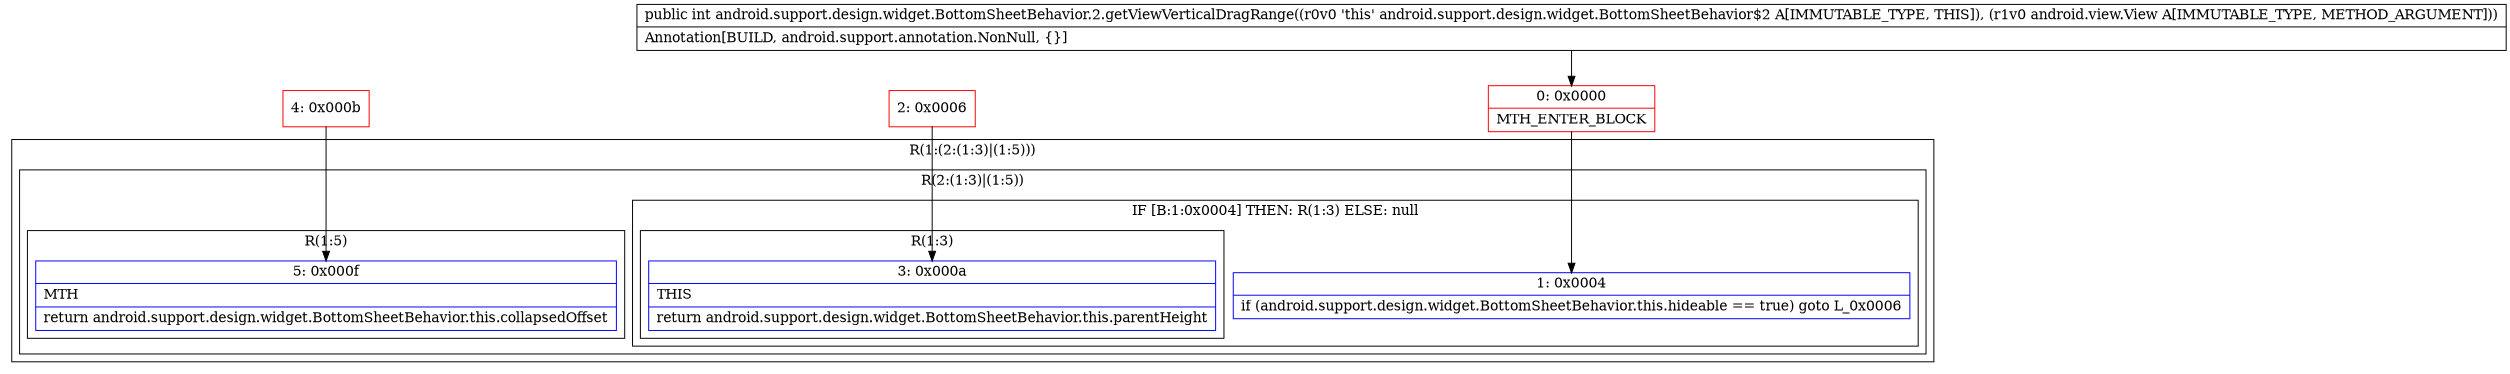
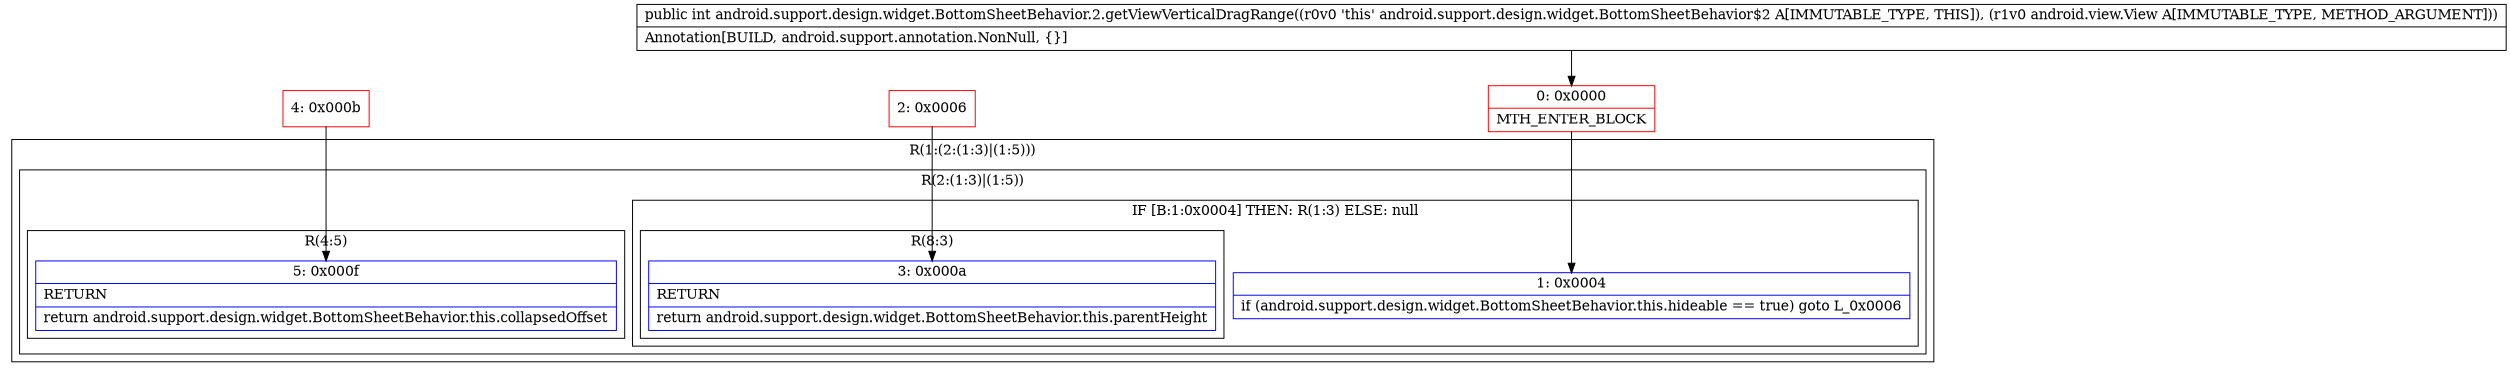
cluster "R(1:5)": label "R(1:5)" -> "R(4:5)"
cluster "R(1:3)": label "R(1:3)" -> "R(8:3)"
node "5: 0x000f": text "MTH" -> "RETURN"
node "3: 0x000a": text "THIS" -> "RETURN"
